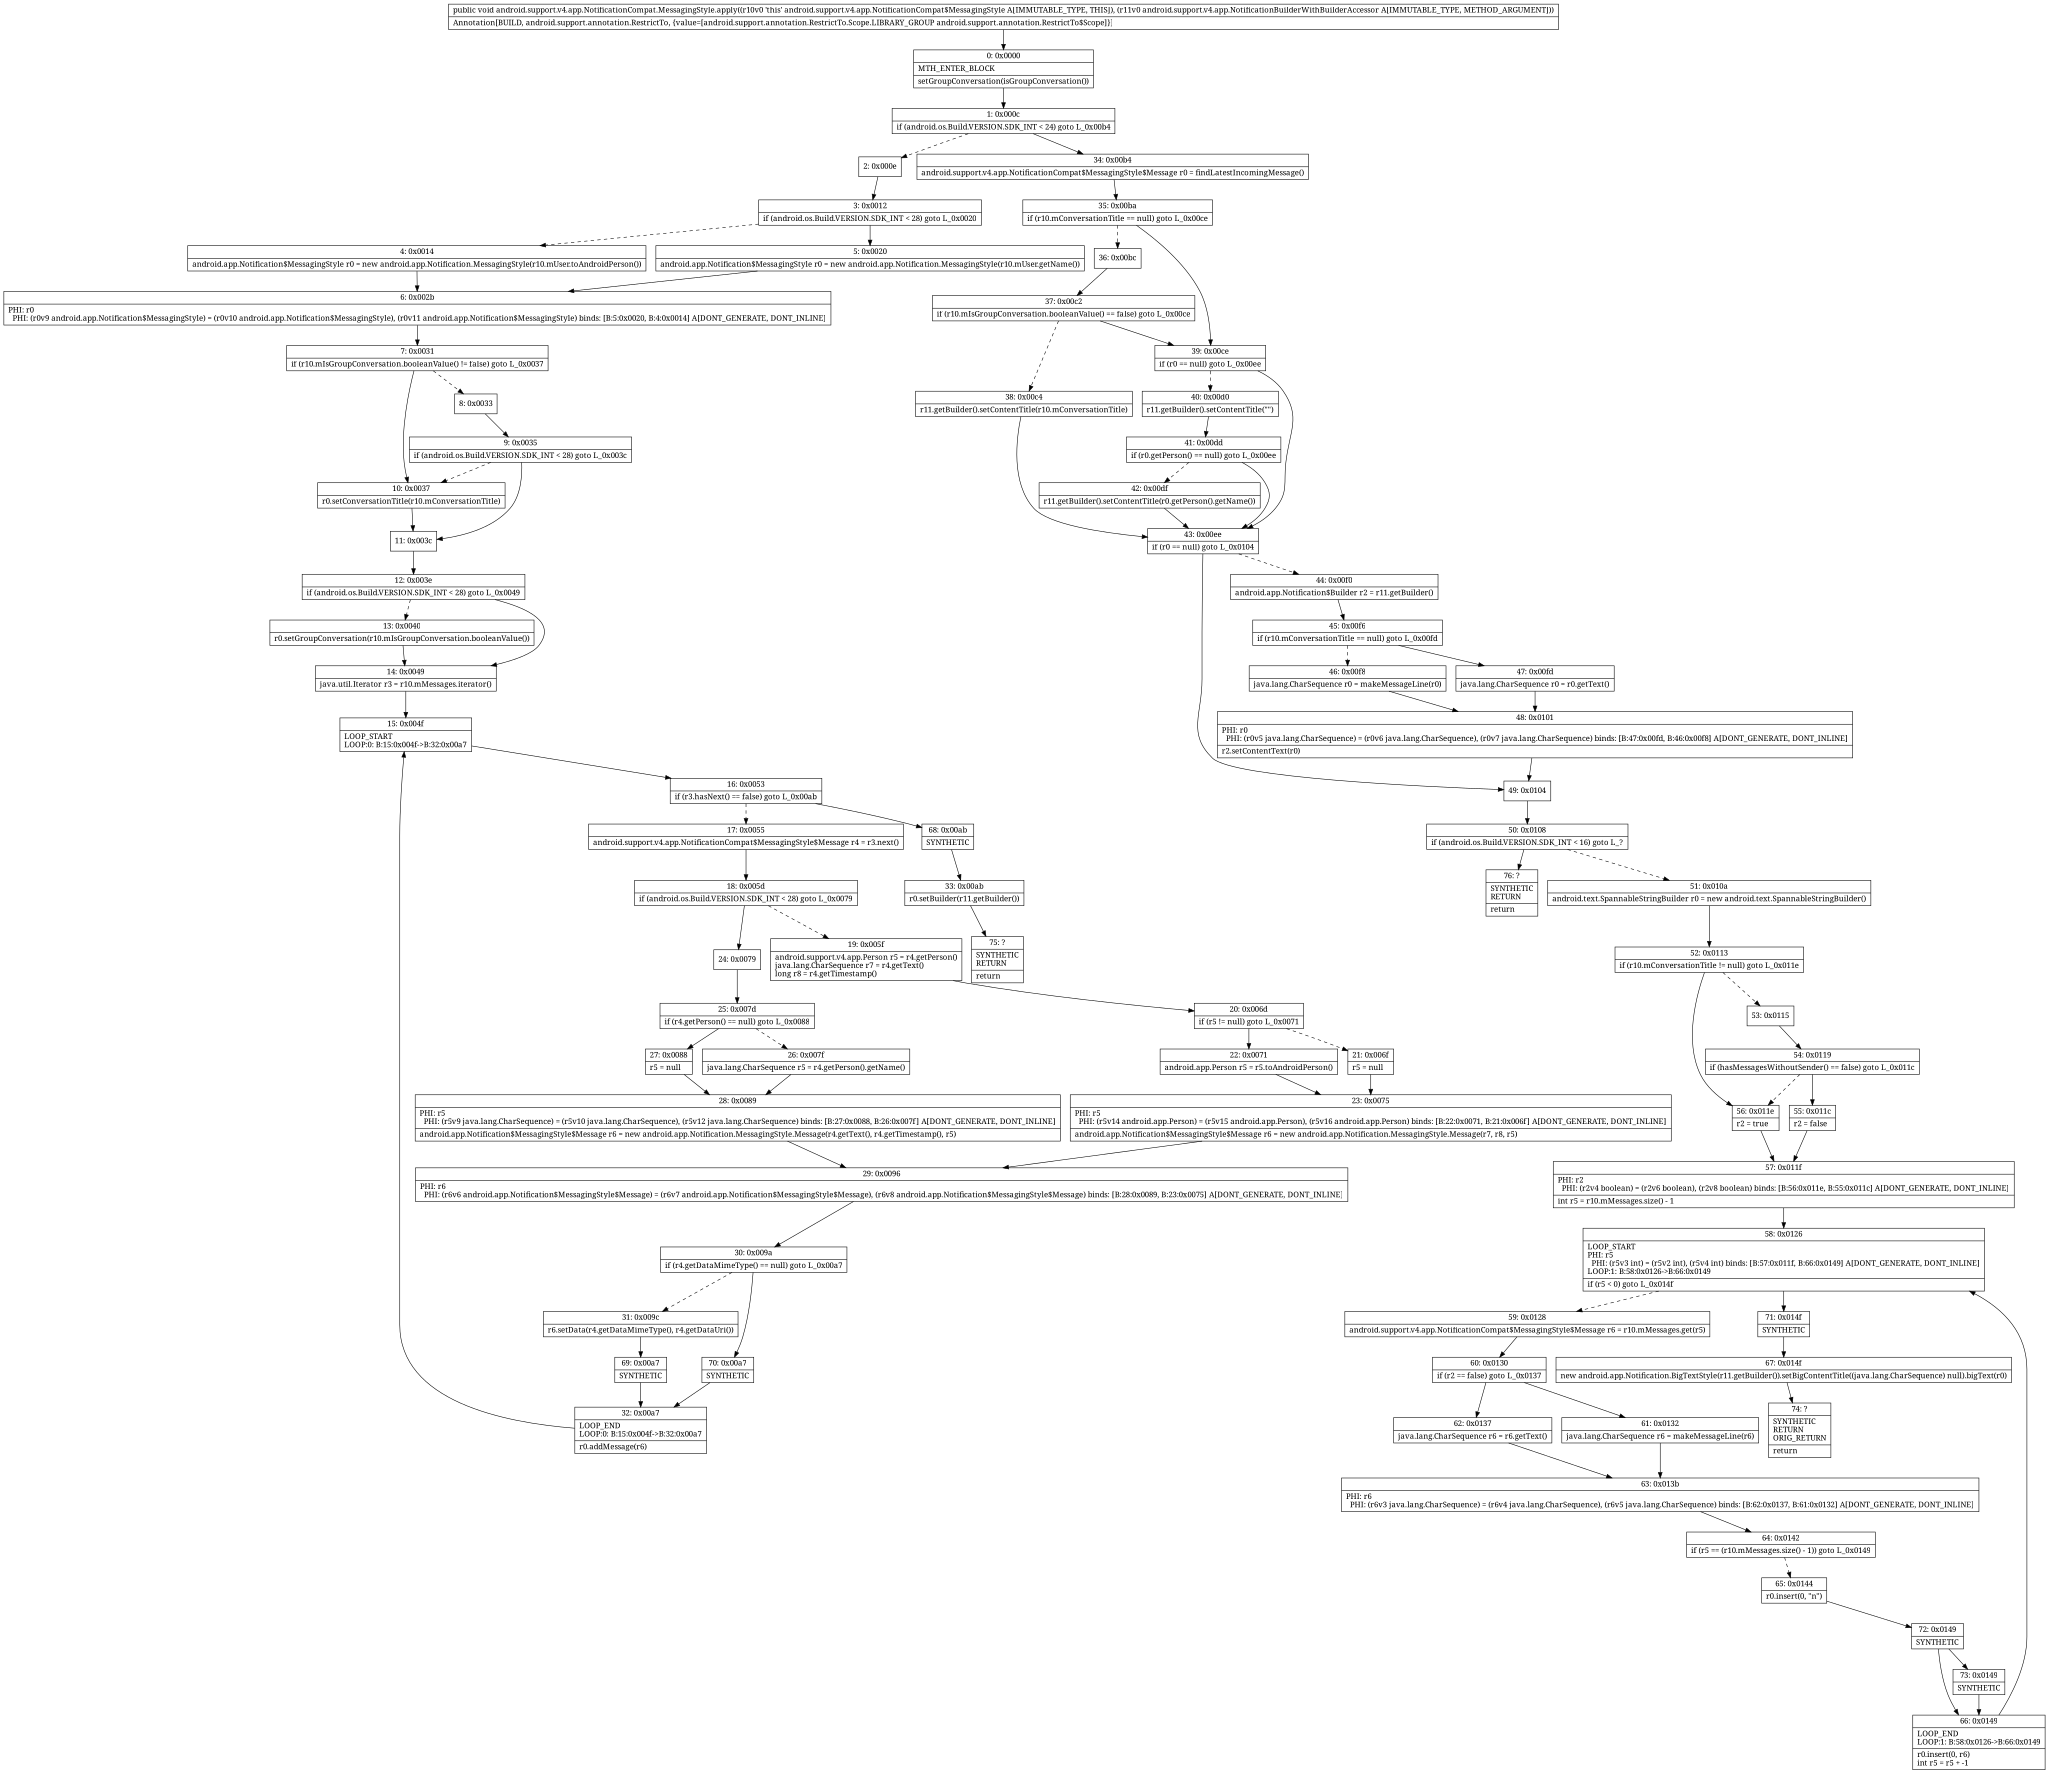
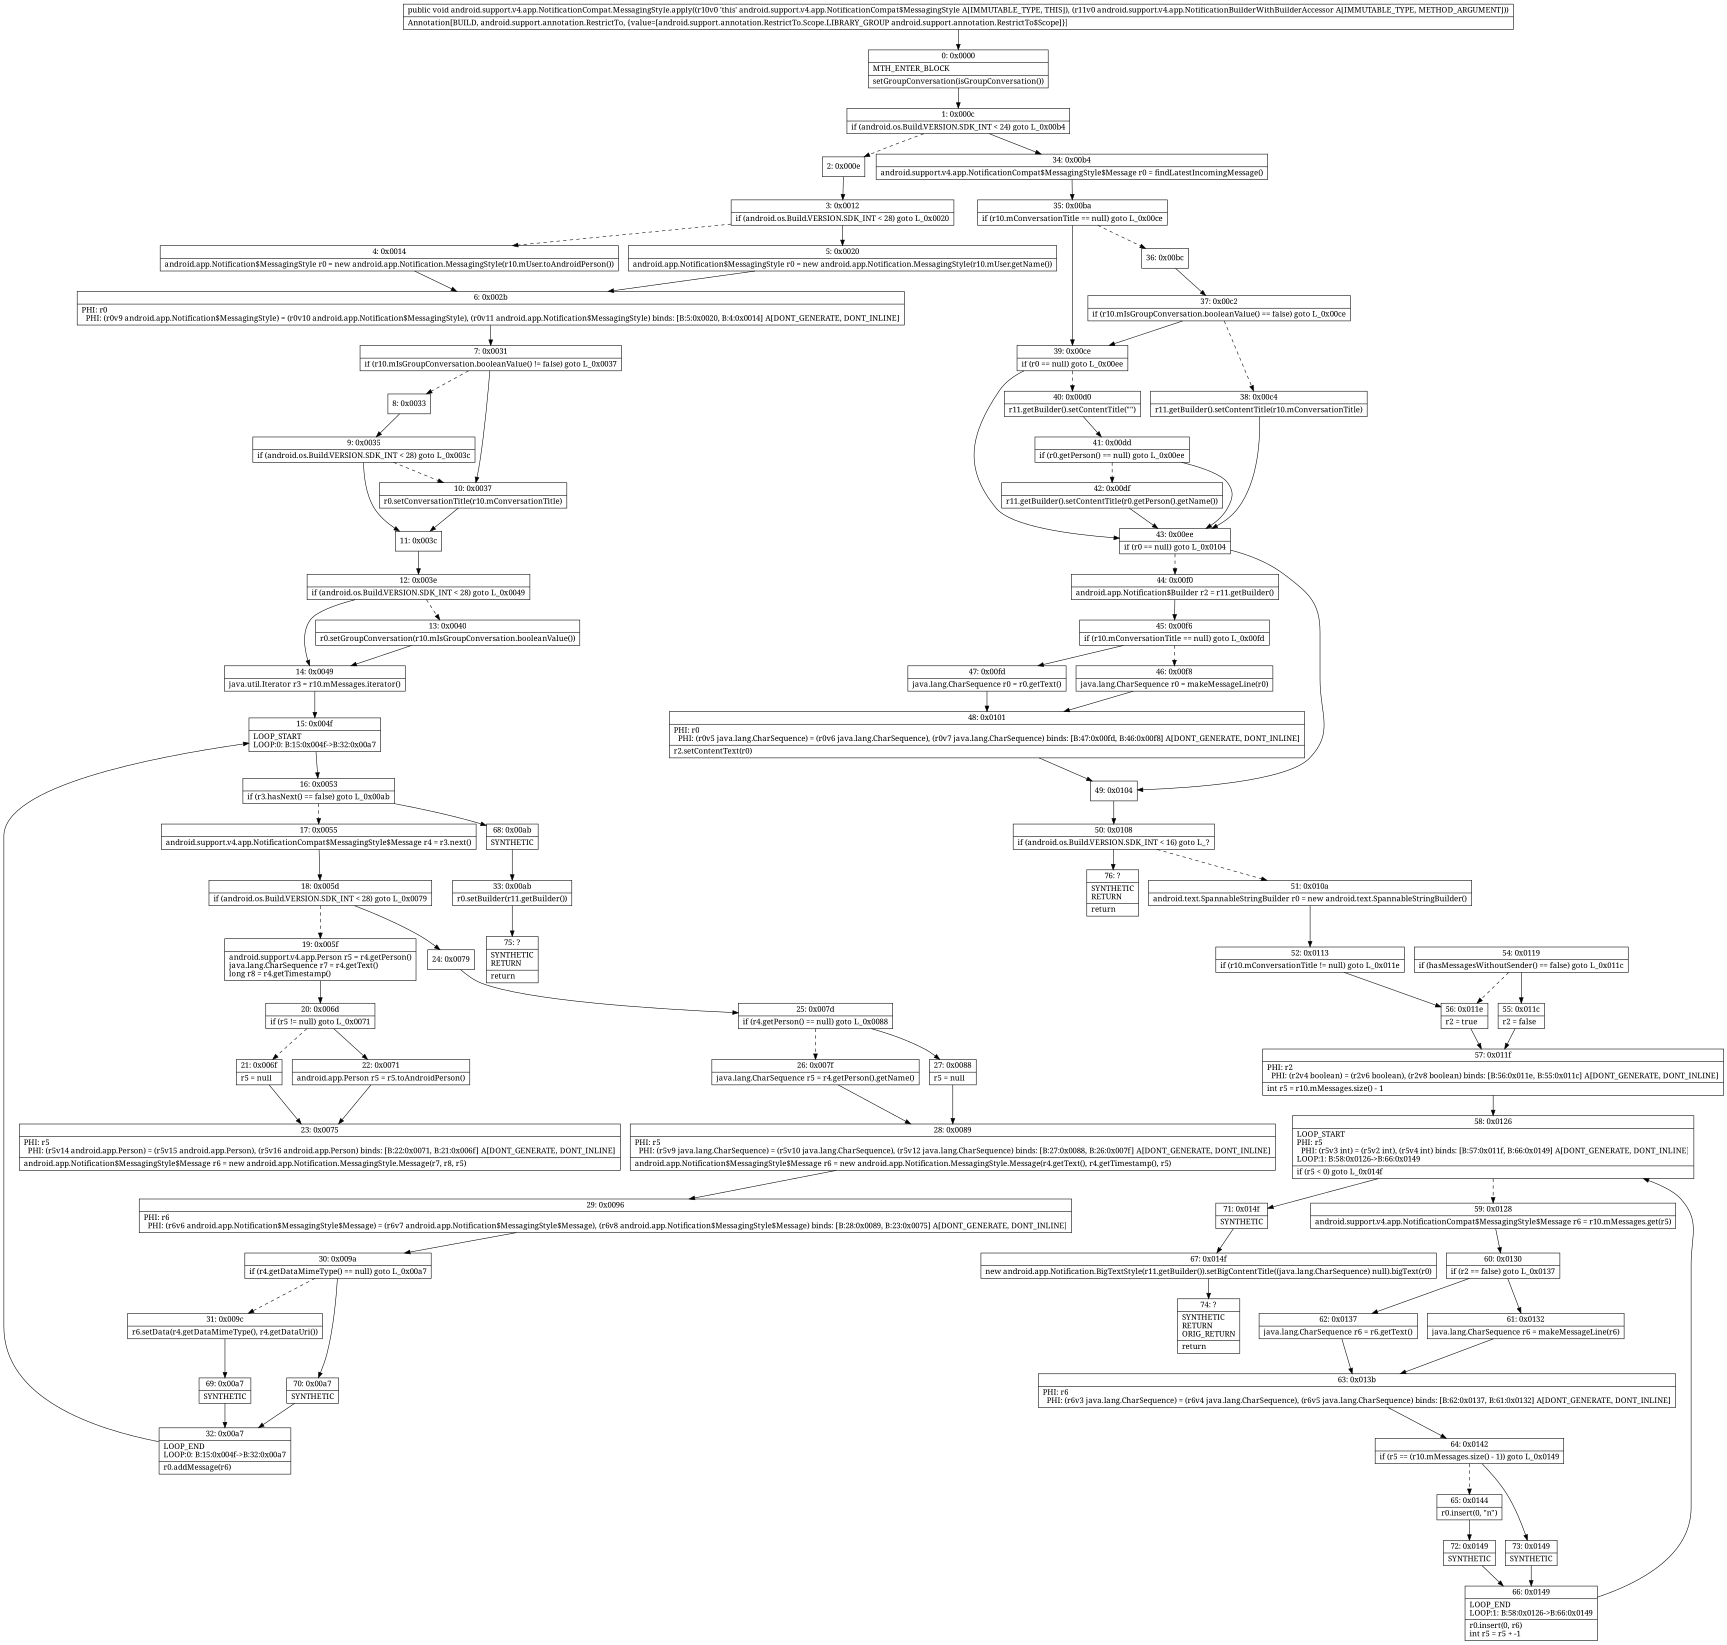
node "53: 0x0115": removed
edge "23: 0x0075" -> "29: 0x0096": removed
edge "72: 0x0149" -> "73: 0x0149": now "64: 0x0142" -> "73: 0x0149"
